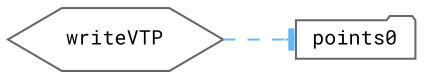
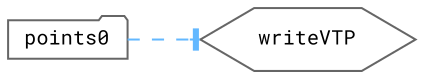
edge "writeVTP" -> "points0": reversed
